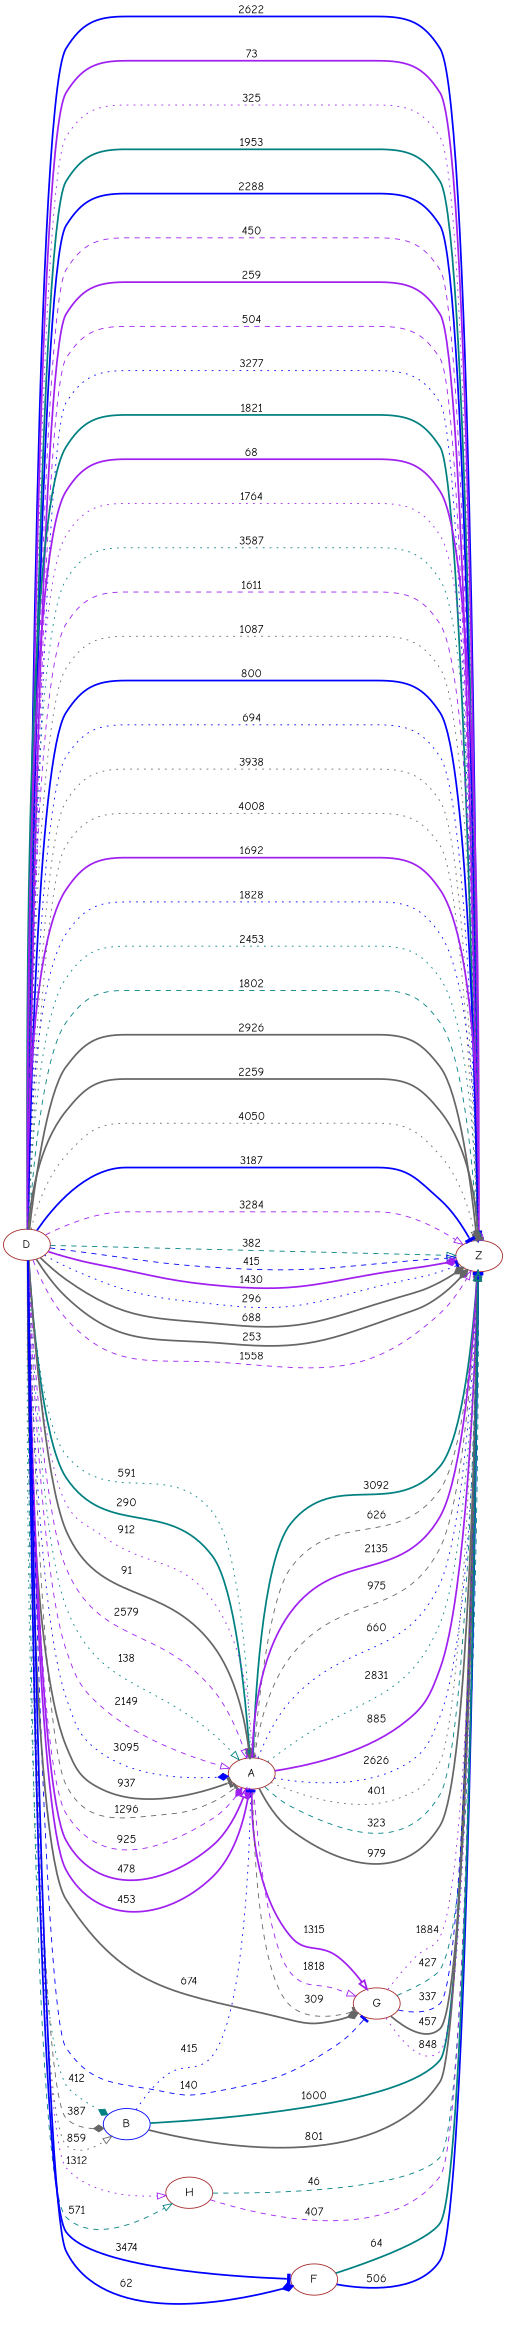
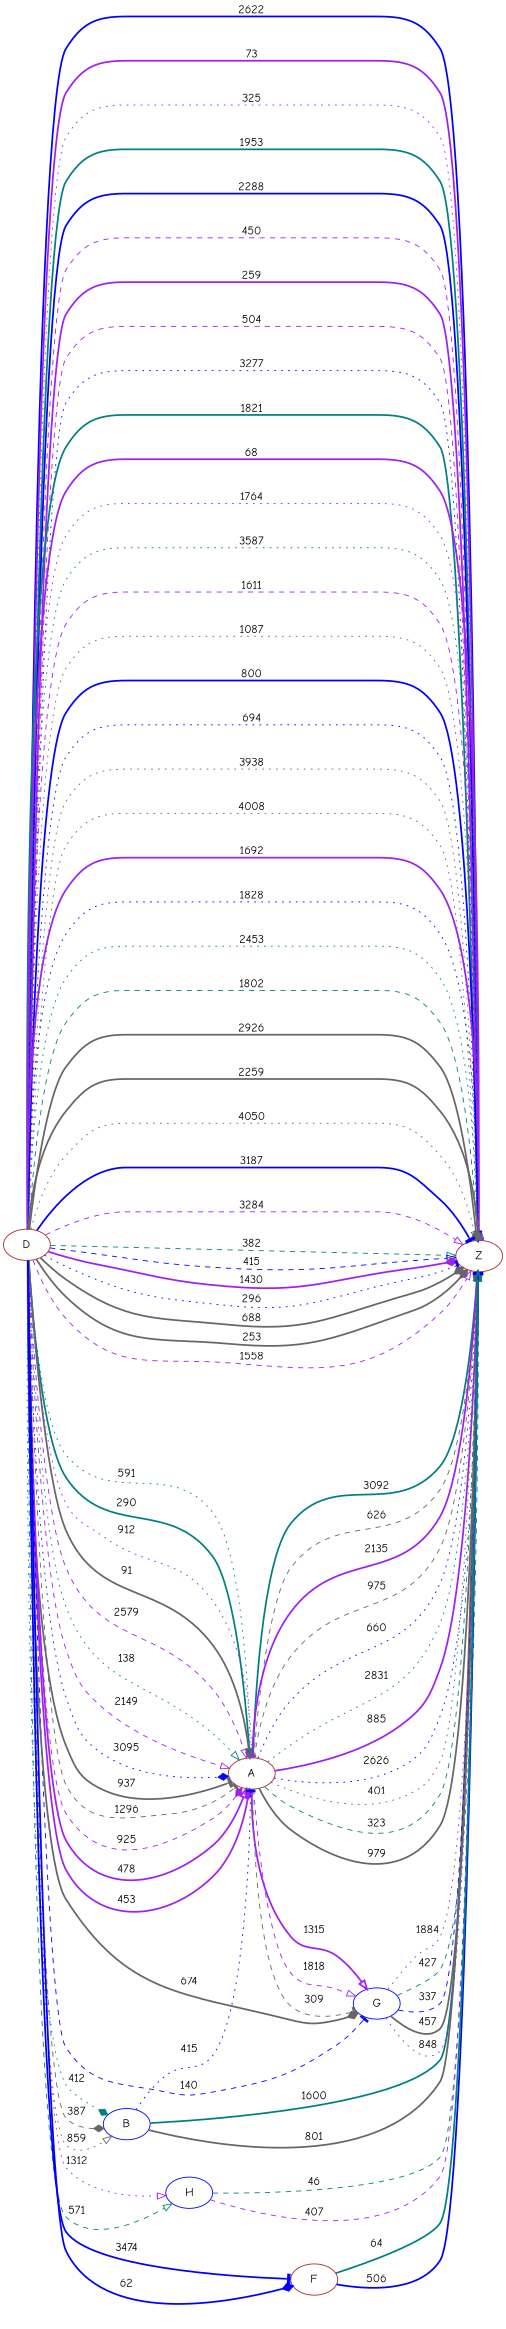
node "G": color brown -> blue
node "H": color brown -> blue
